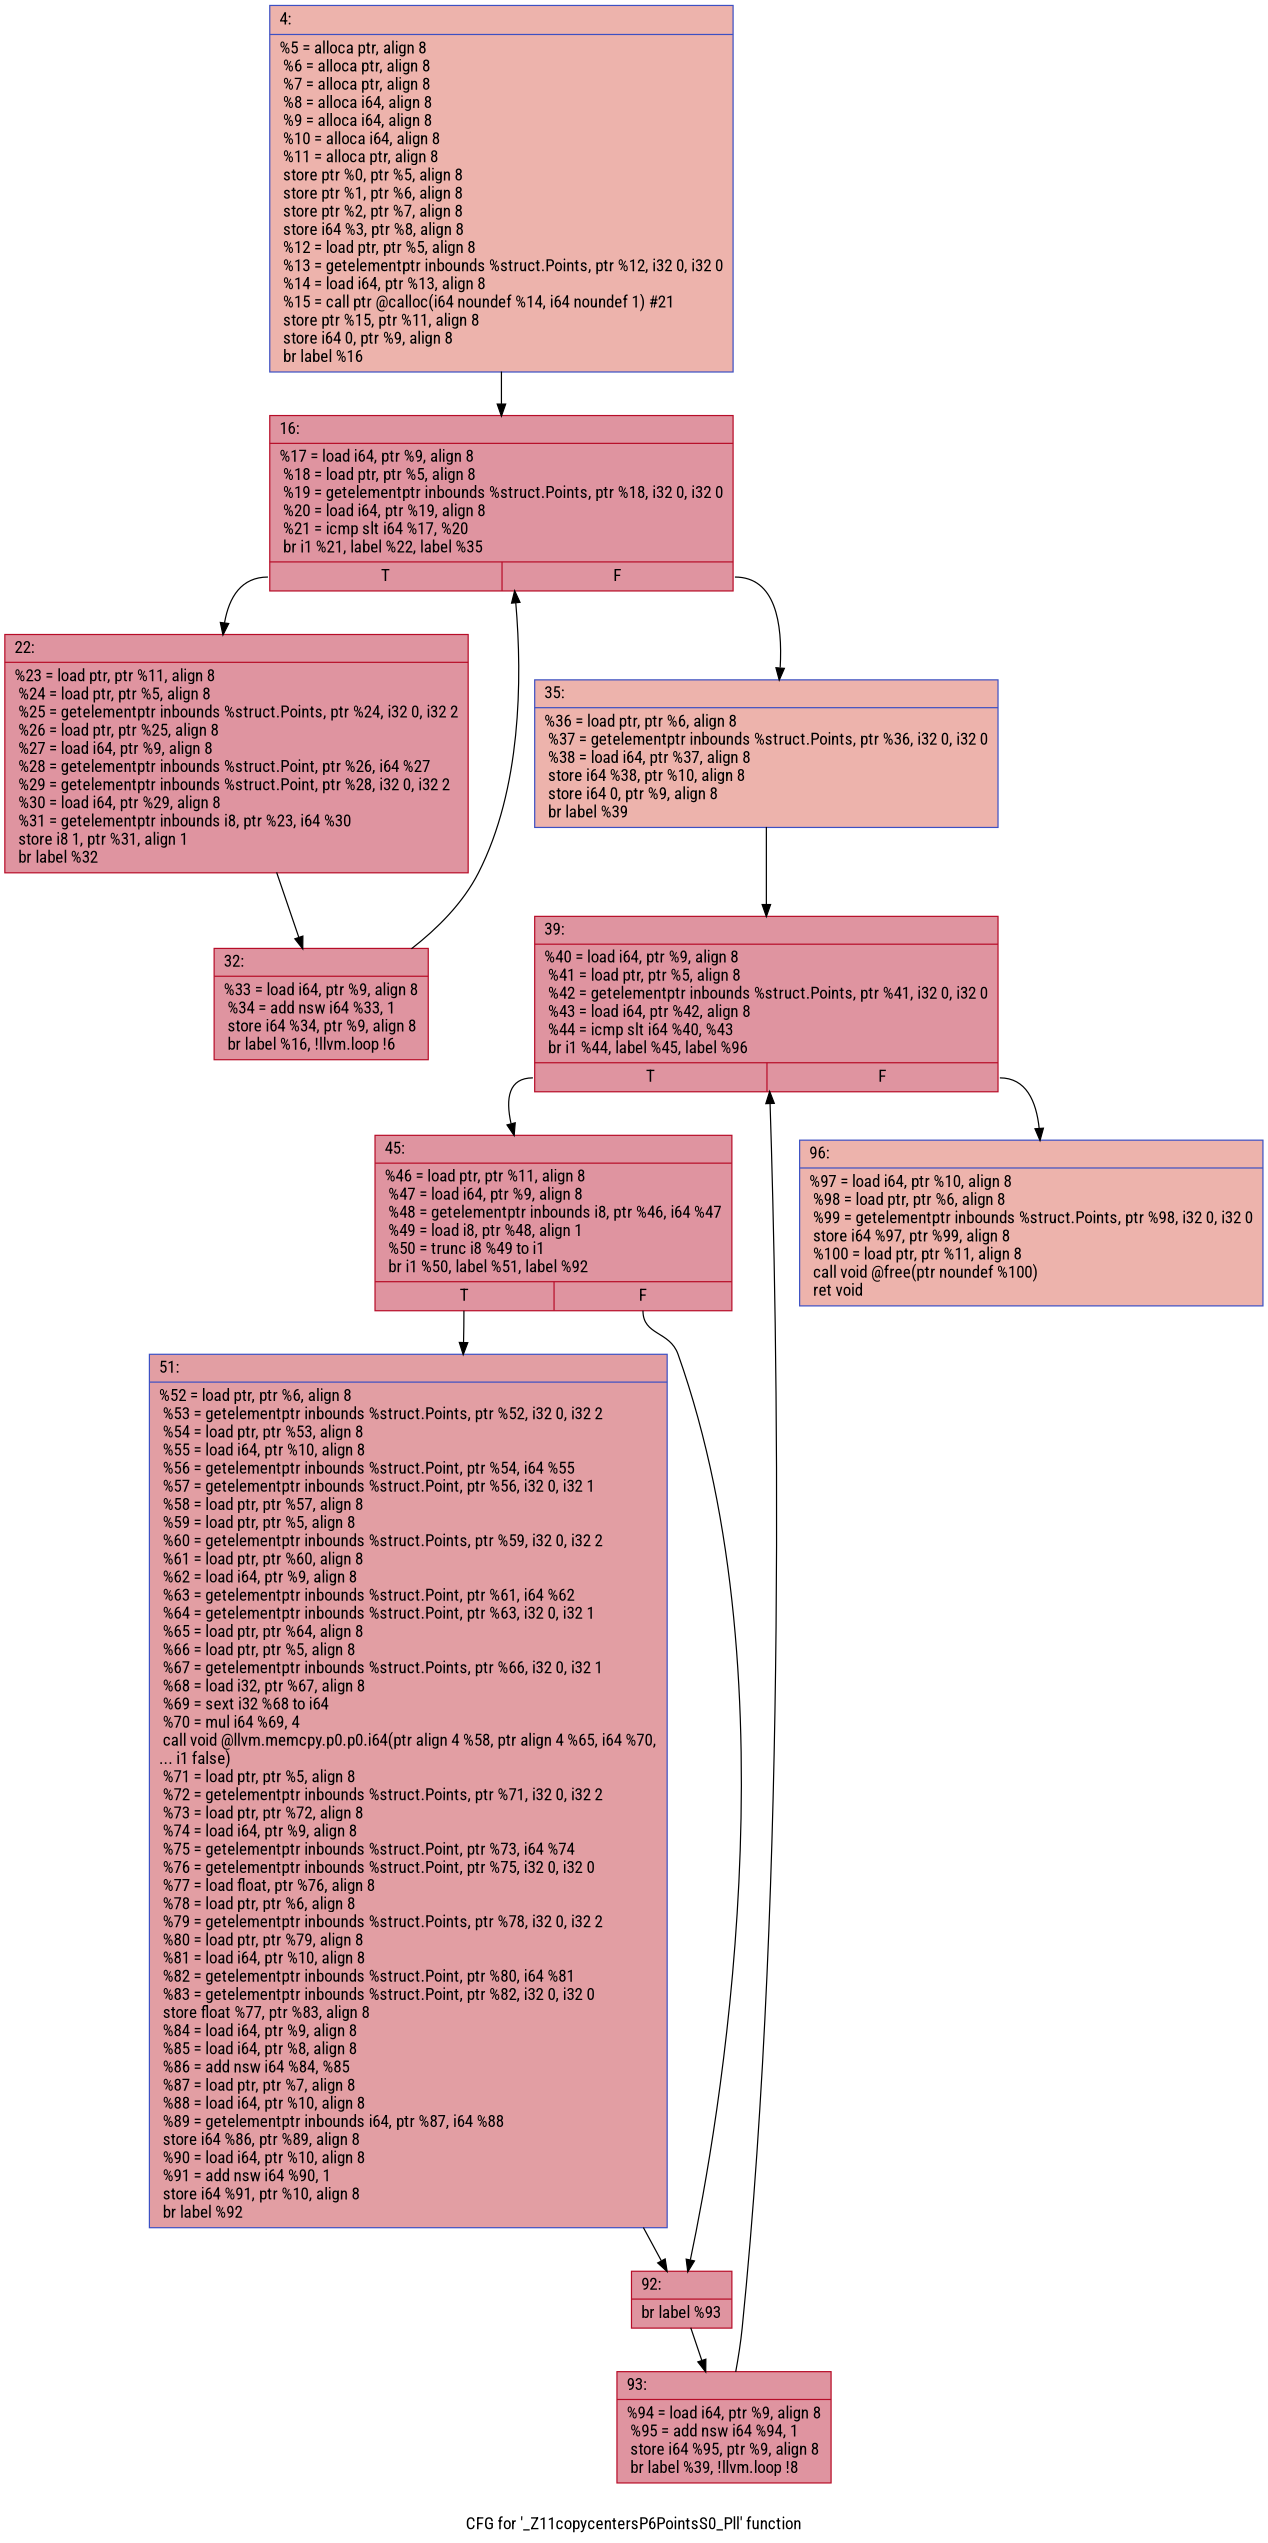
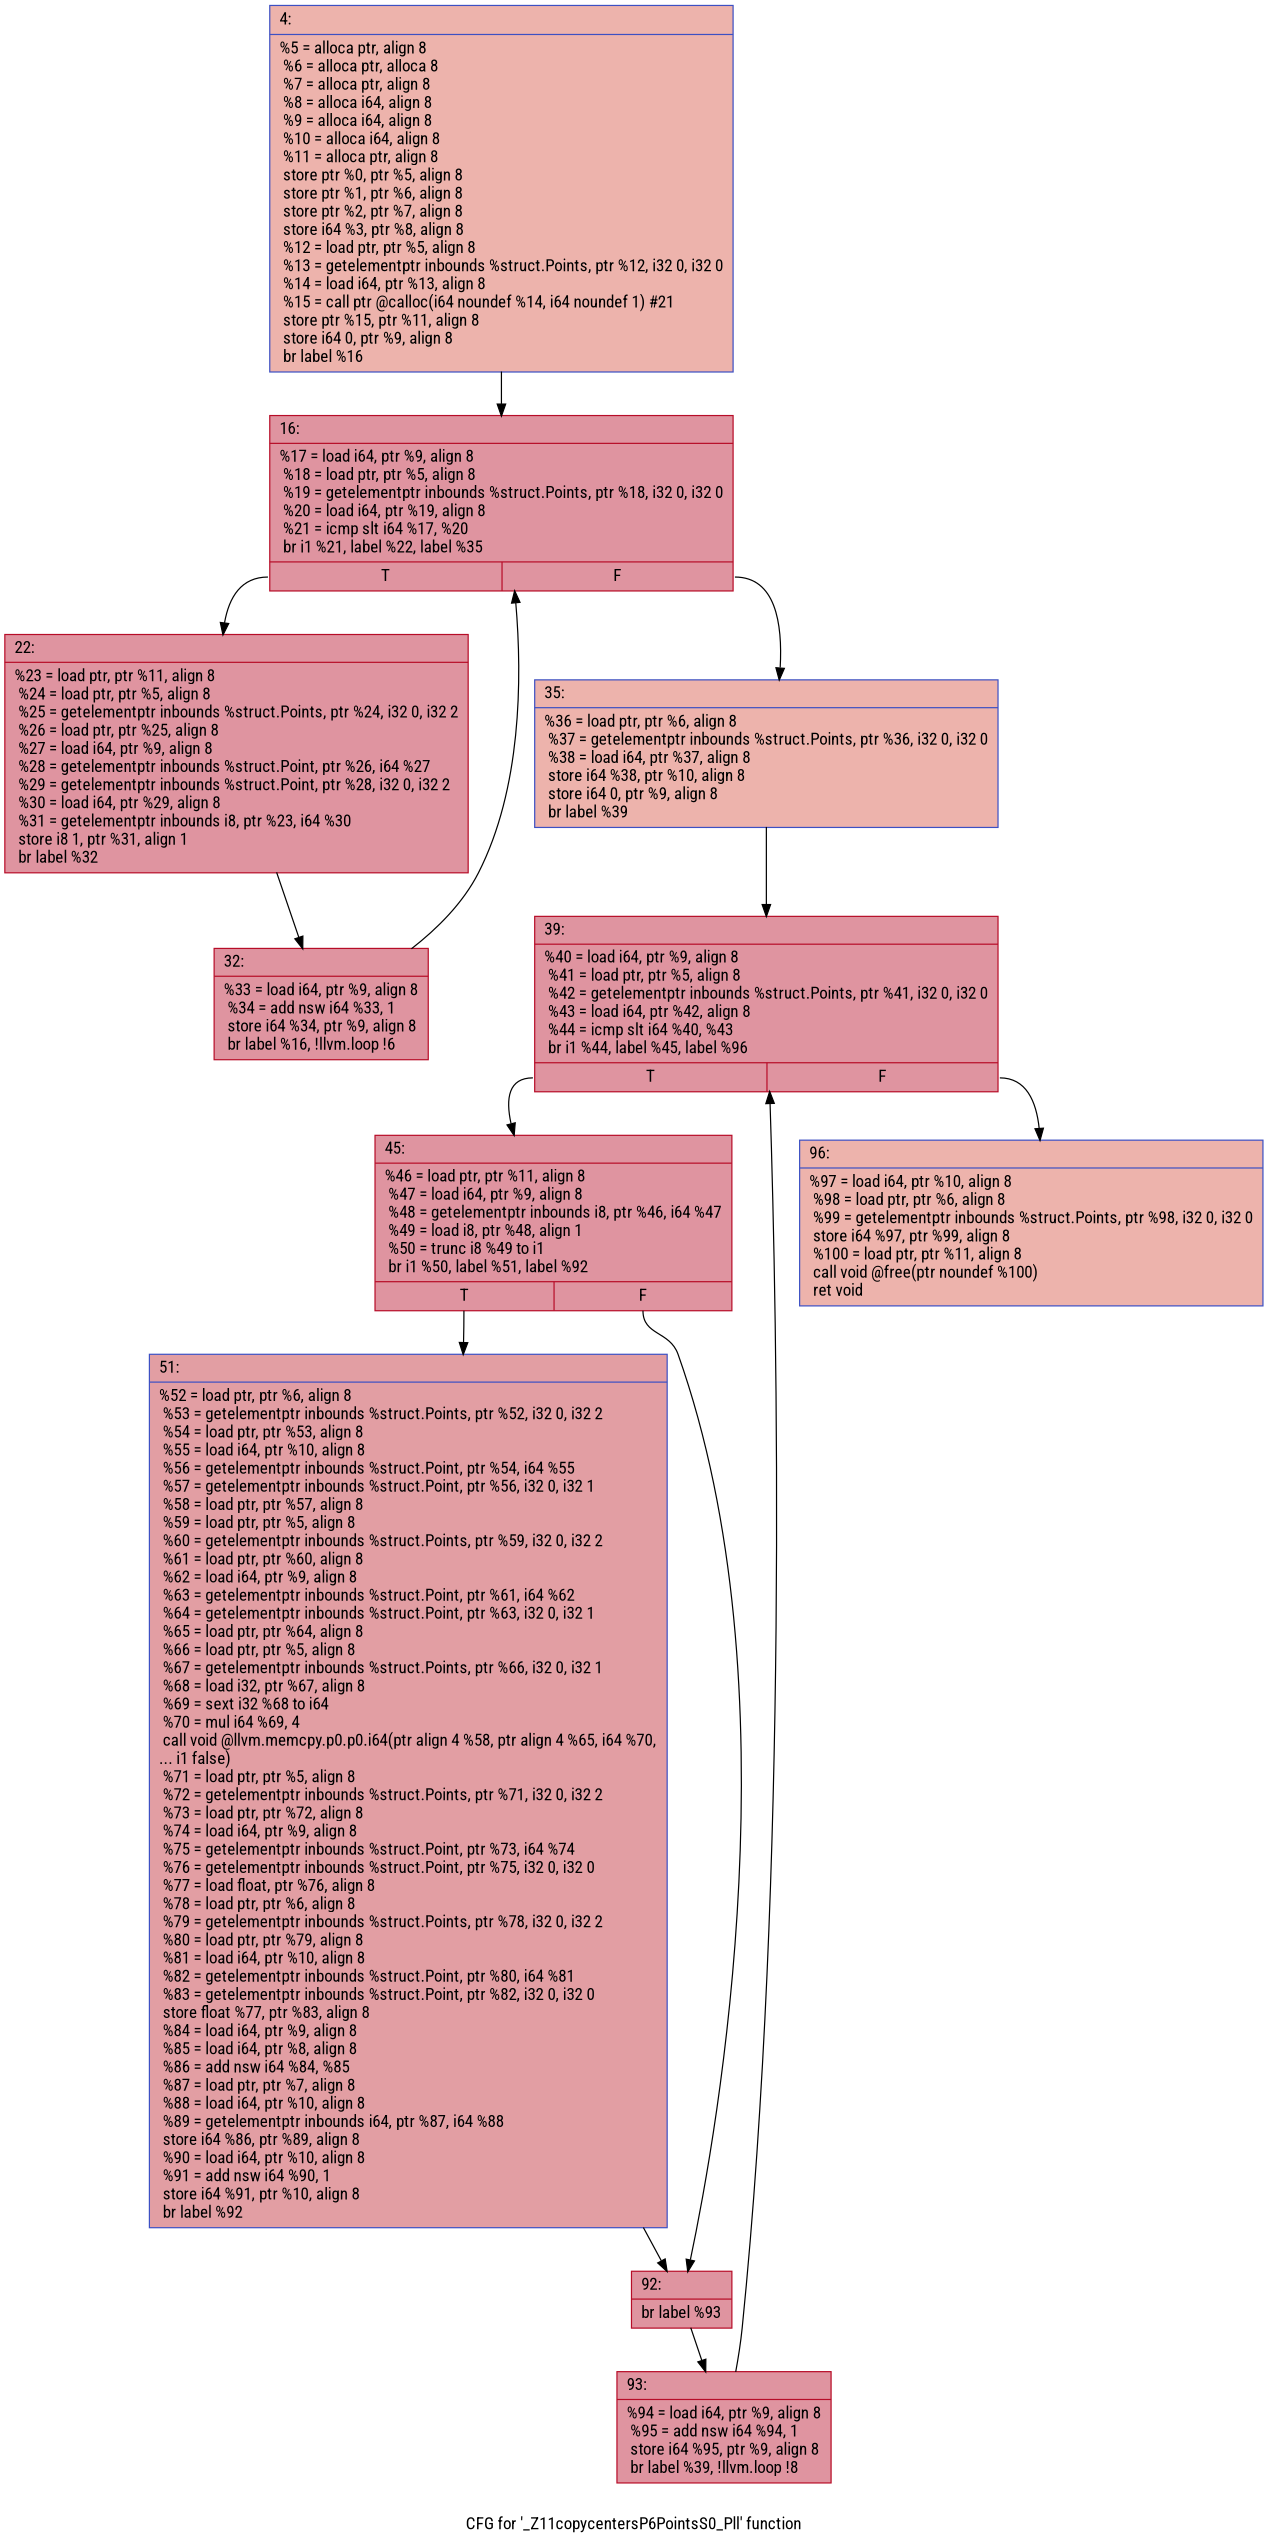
node "4:": text "%6 = alloca ptr, align 8" -> "%6 = alloca ptr, alloca 8"
